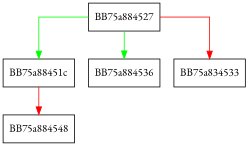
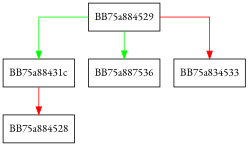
node "BB75a884527": label "BB75a884527" -> "BB75a884529"
node "BB75a88451c": label "BB75a88451c" -> "BB75a88431c"
node "BB75a884536": label "BB75a884536" -> "BB75a887536"
node "BB75a884548": label "BB75a884548" -> "BB75a884528"
